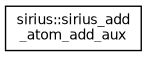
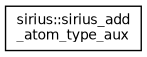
node "sirius::sirius_add _atom_add_aux": label "sirius::sirius_add _atom_add_aux" -> "sirius::sirius_add _atom_type_aux"
